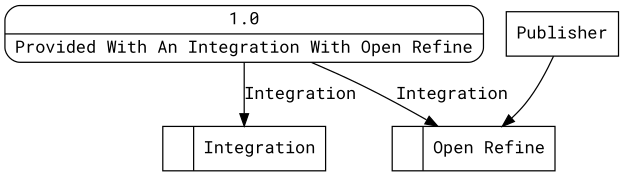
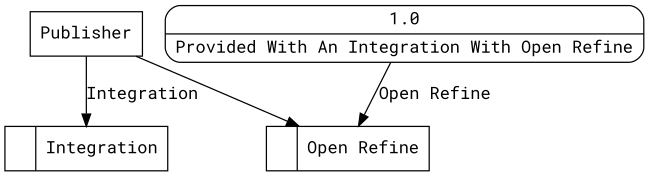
edge "1.0" -> "Integration": now "Publisher" -> "Integration"
edge "1.0" -> "Open Refine": label "Integration" -> "Open Refine"
